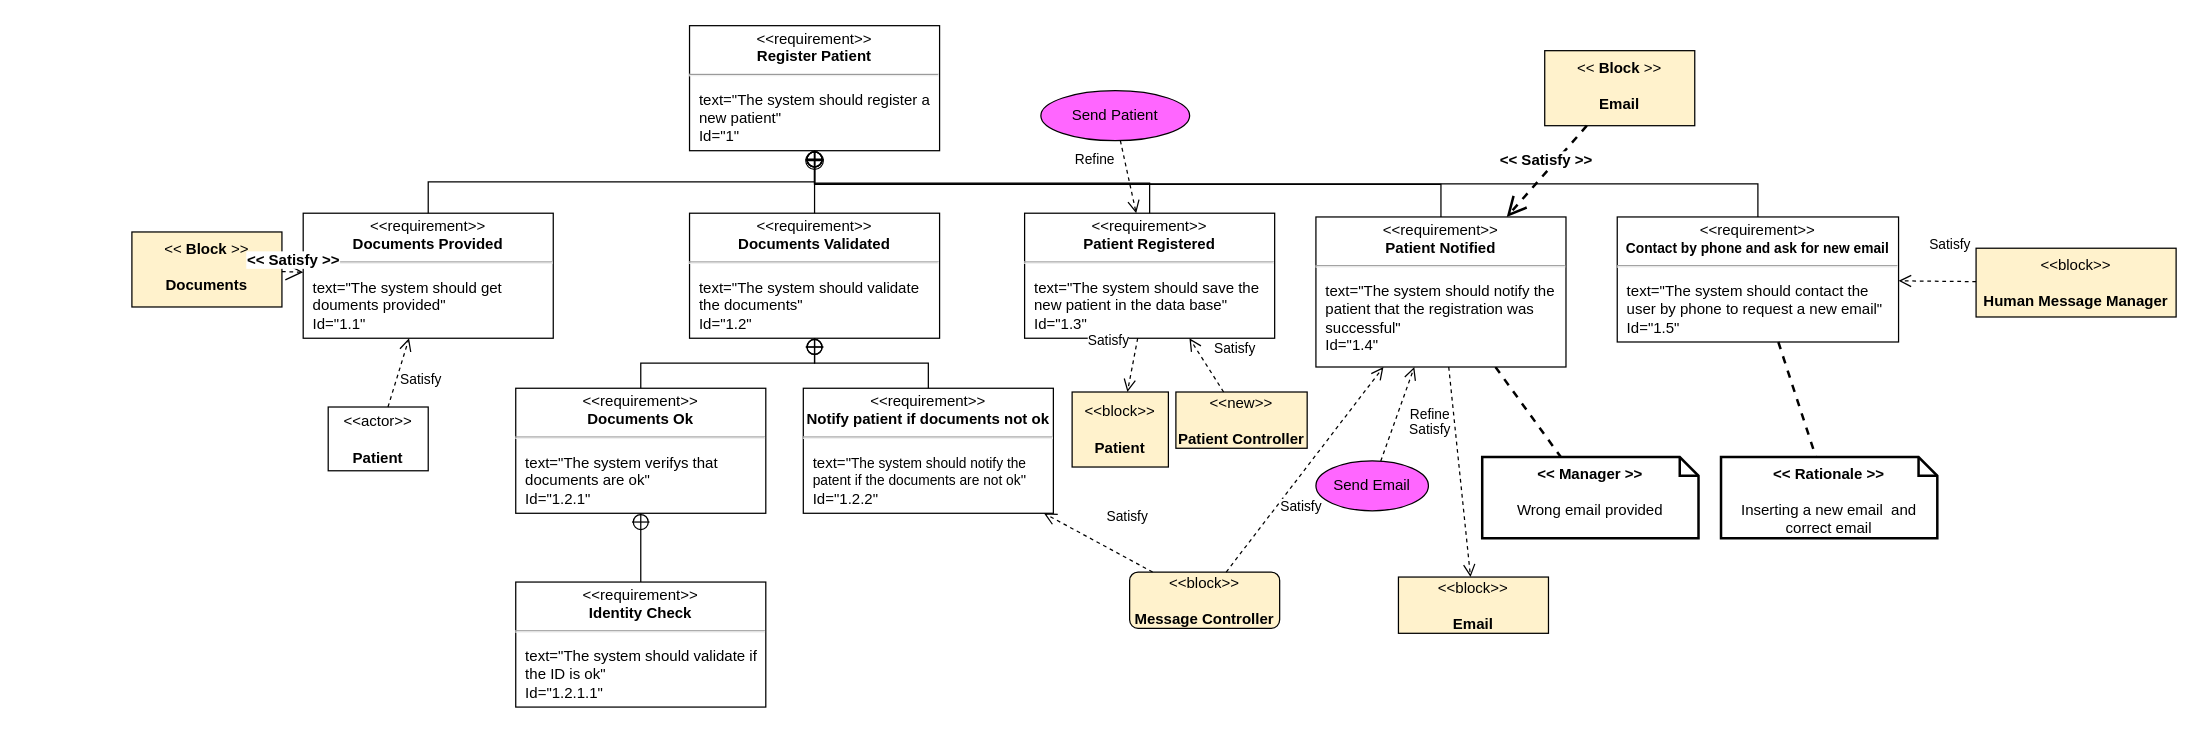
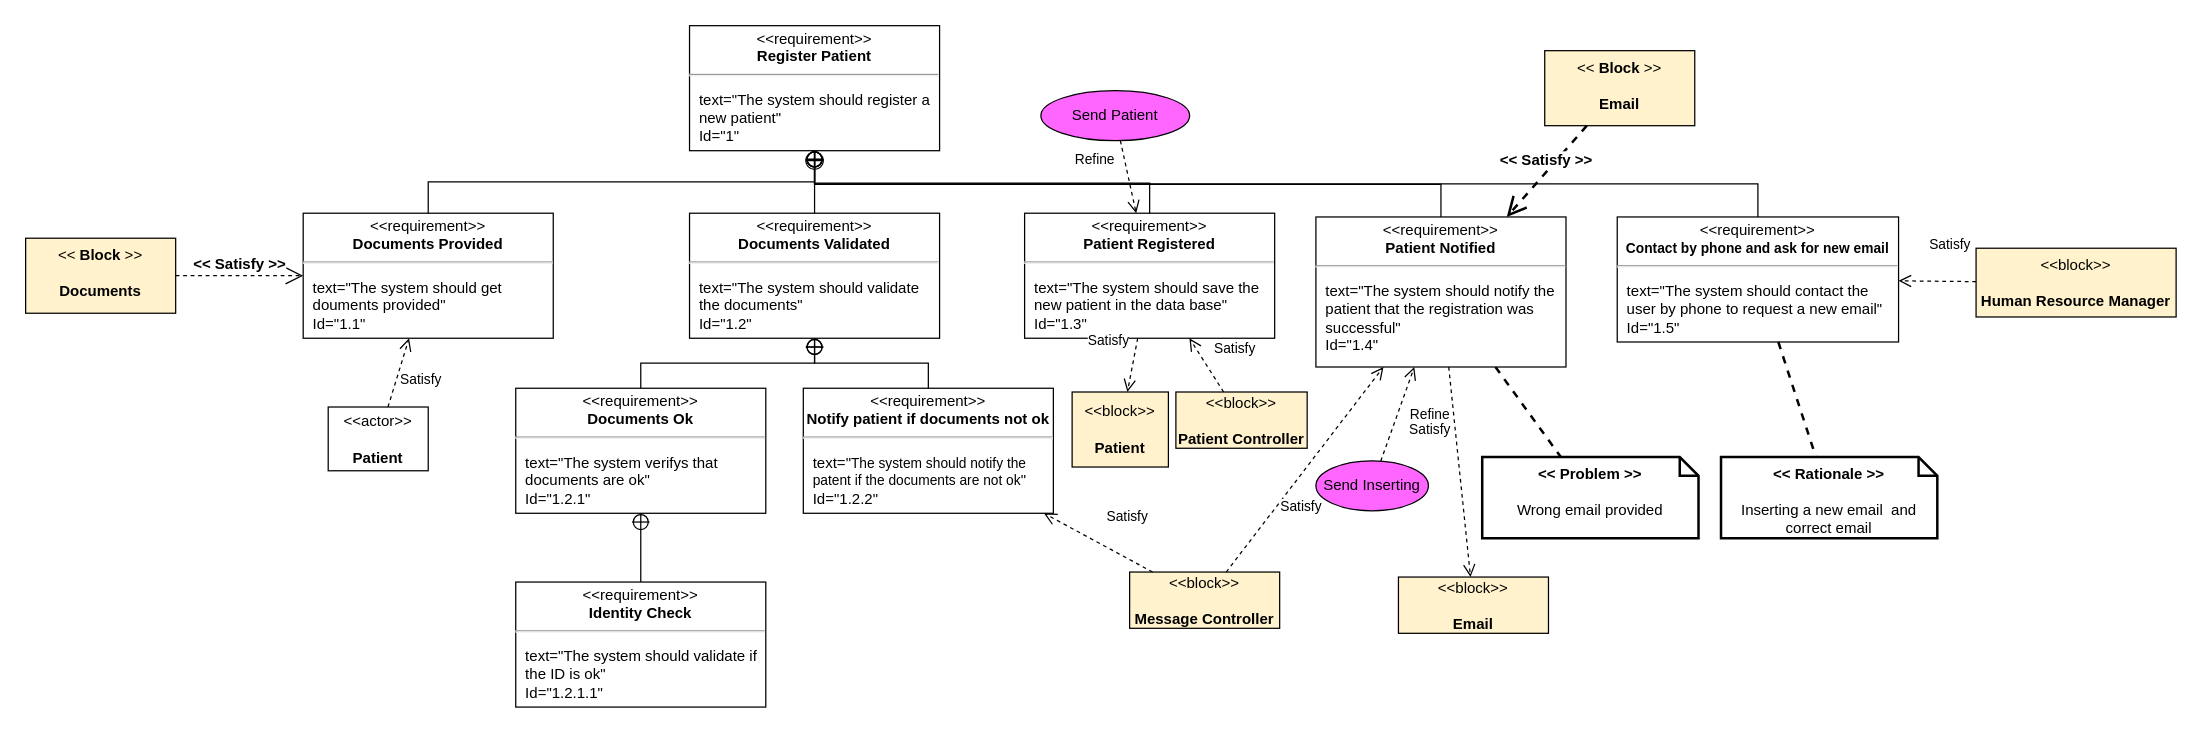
node "<< Block >> Documents": moved (207, 269) -> (101, 276)
node "<<block>> Human Message Manager": label "<<block>> Human Message Manager" -> "<<block>> Human Resource Manager"
node "<<new>> Patient Controller": label "<<new>> Patient Controller" -> "<<block>> Patient Controller"
node "<< Manager >> Wrong email provided": label "<< Manager >> Wrong email provided" -> "<< Problem >> Wrong email provided"
node "Send Email": label "Send Email" -> "Send Inserting"
node "<<block>> Message Controller": shape rounded rectangle -> rectangle
